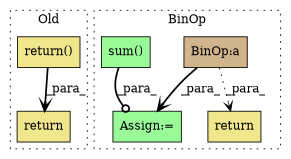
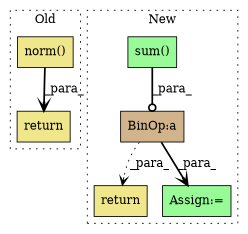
cluster "BinOp": label "BinOp" -> "New"
node "return()": label "return()" -> "norm()"
edge "sum()" -> "Assign:=": now "sum()" -> "BinOp:a"
